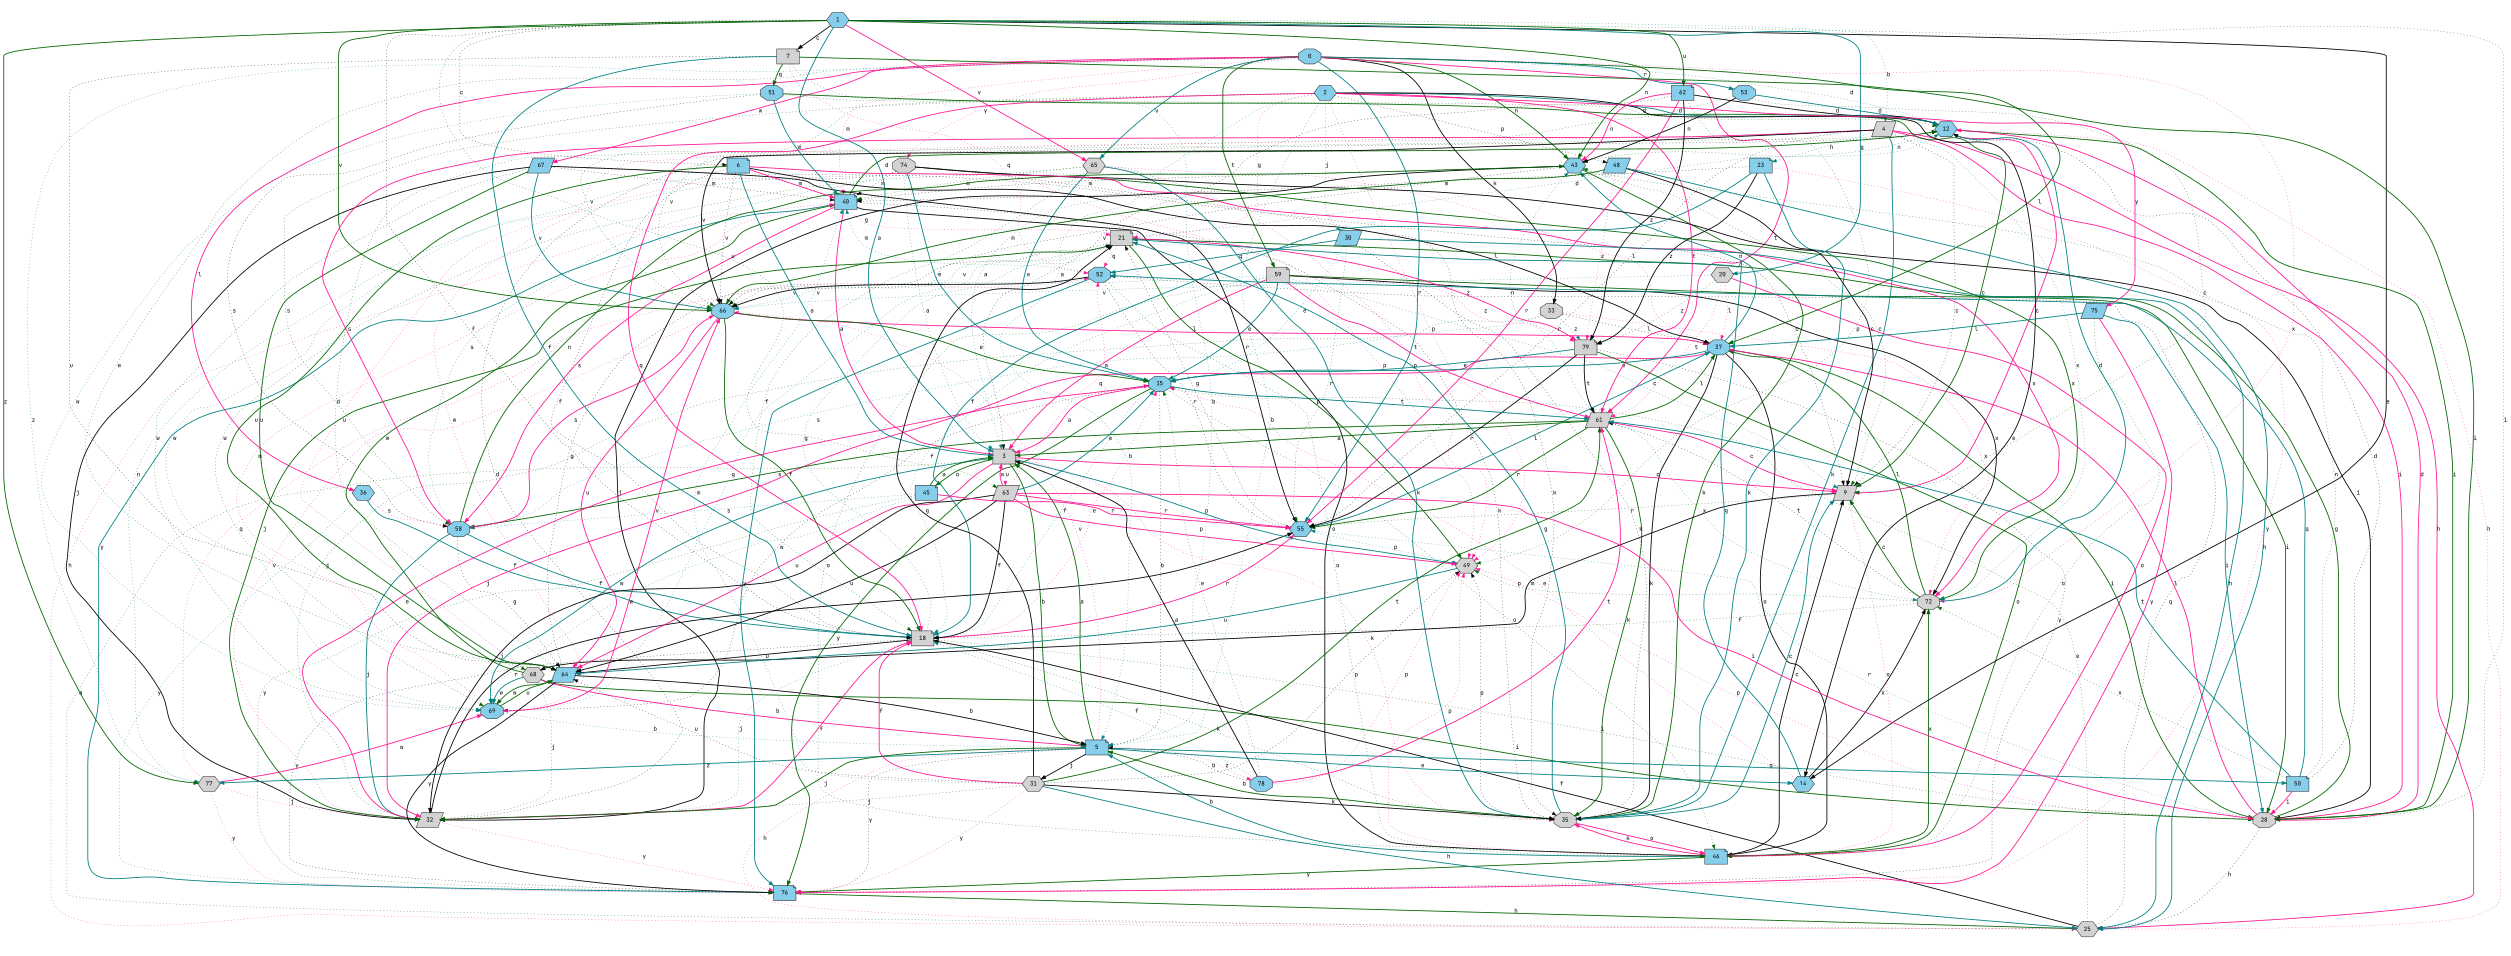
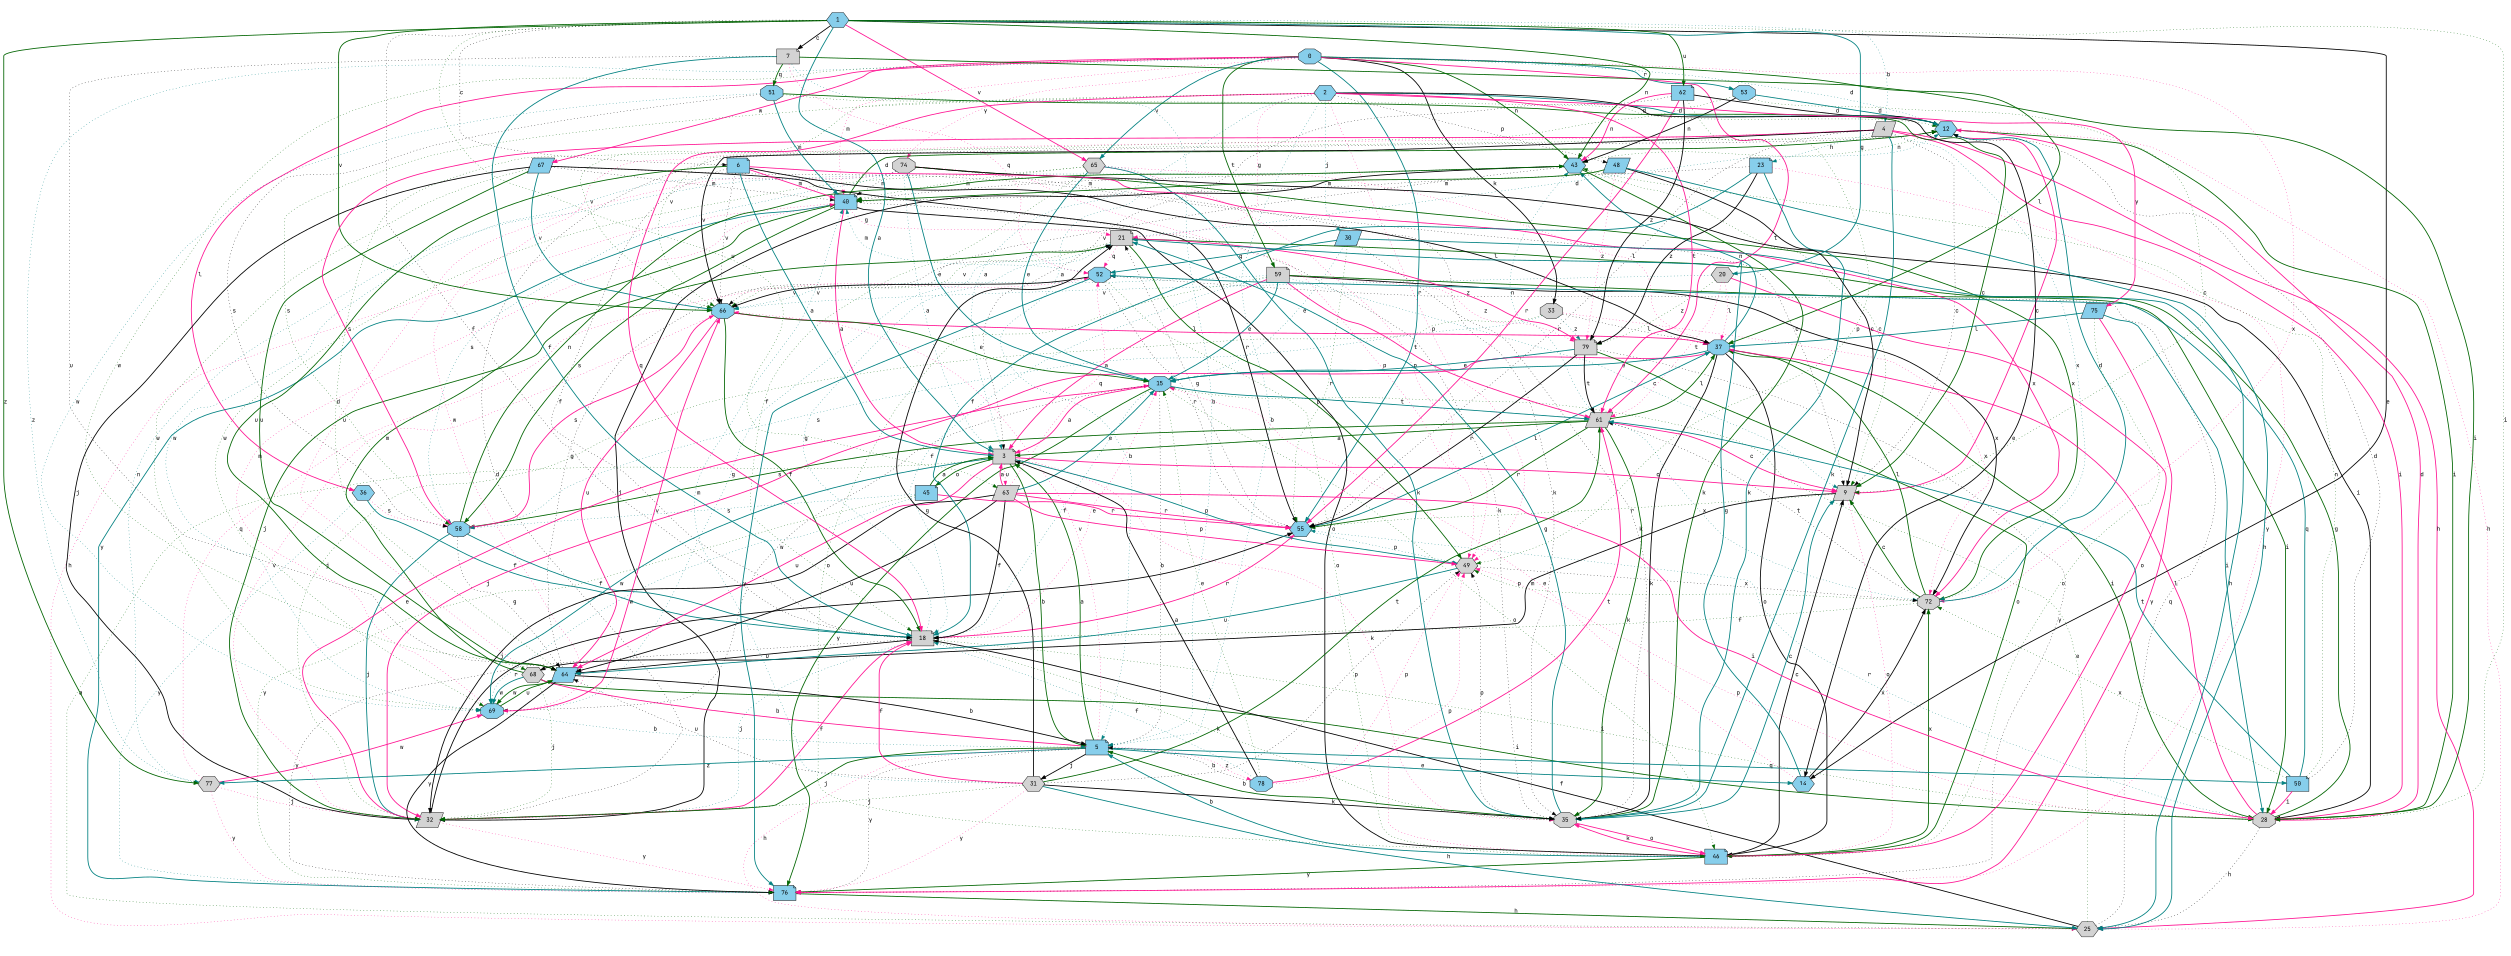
edge "48" -> "66": now "48" -> "40"
edge "40" -> "58": color deeppink -> darkgreen
edge "49" -> "72": added, label "x"
